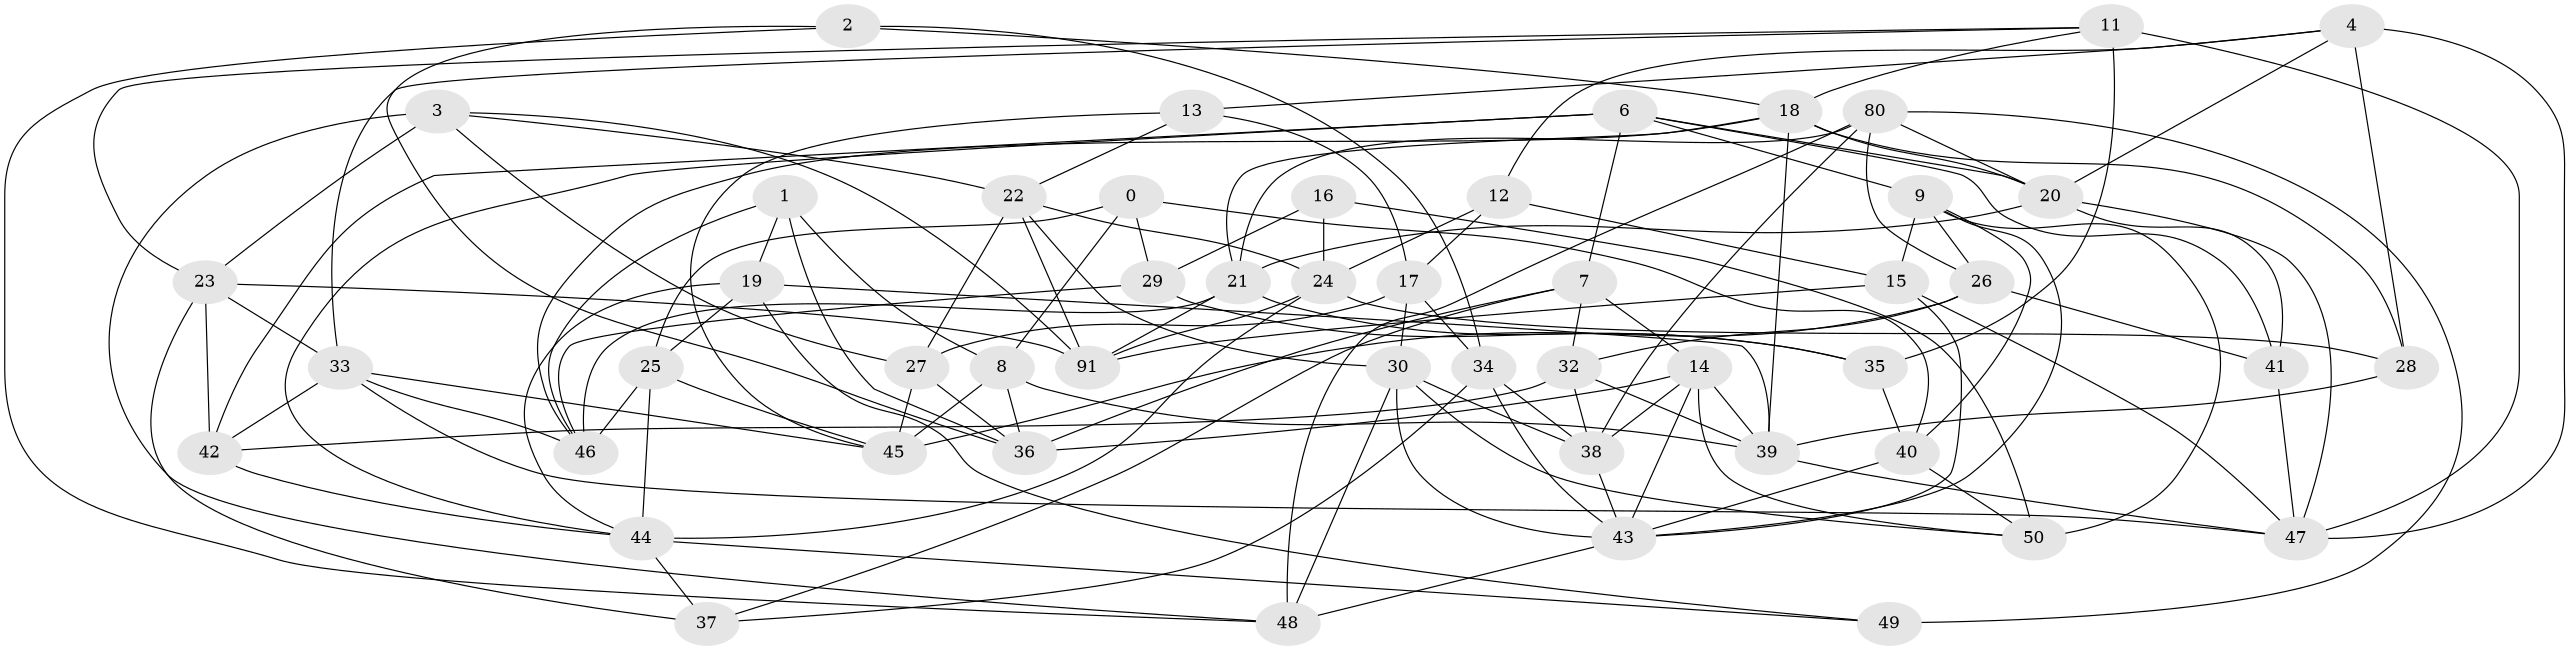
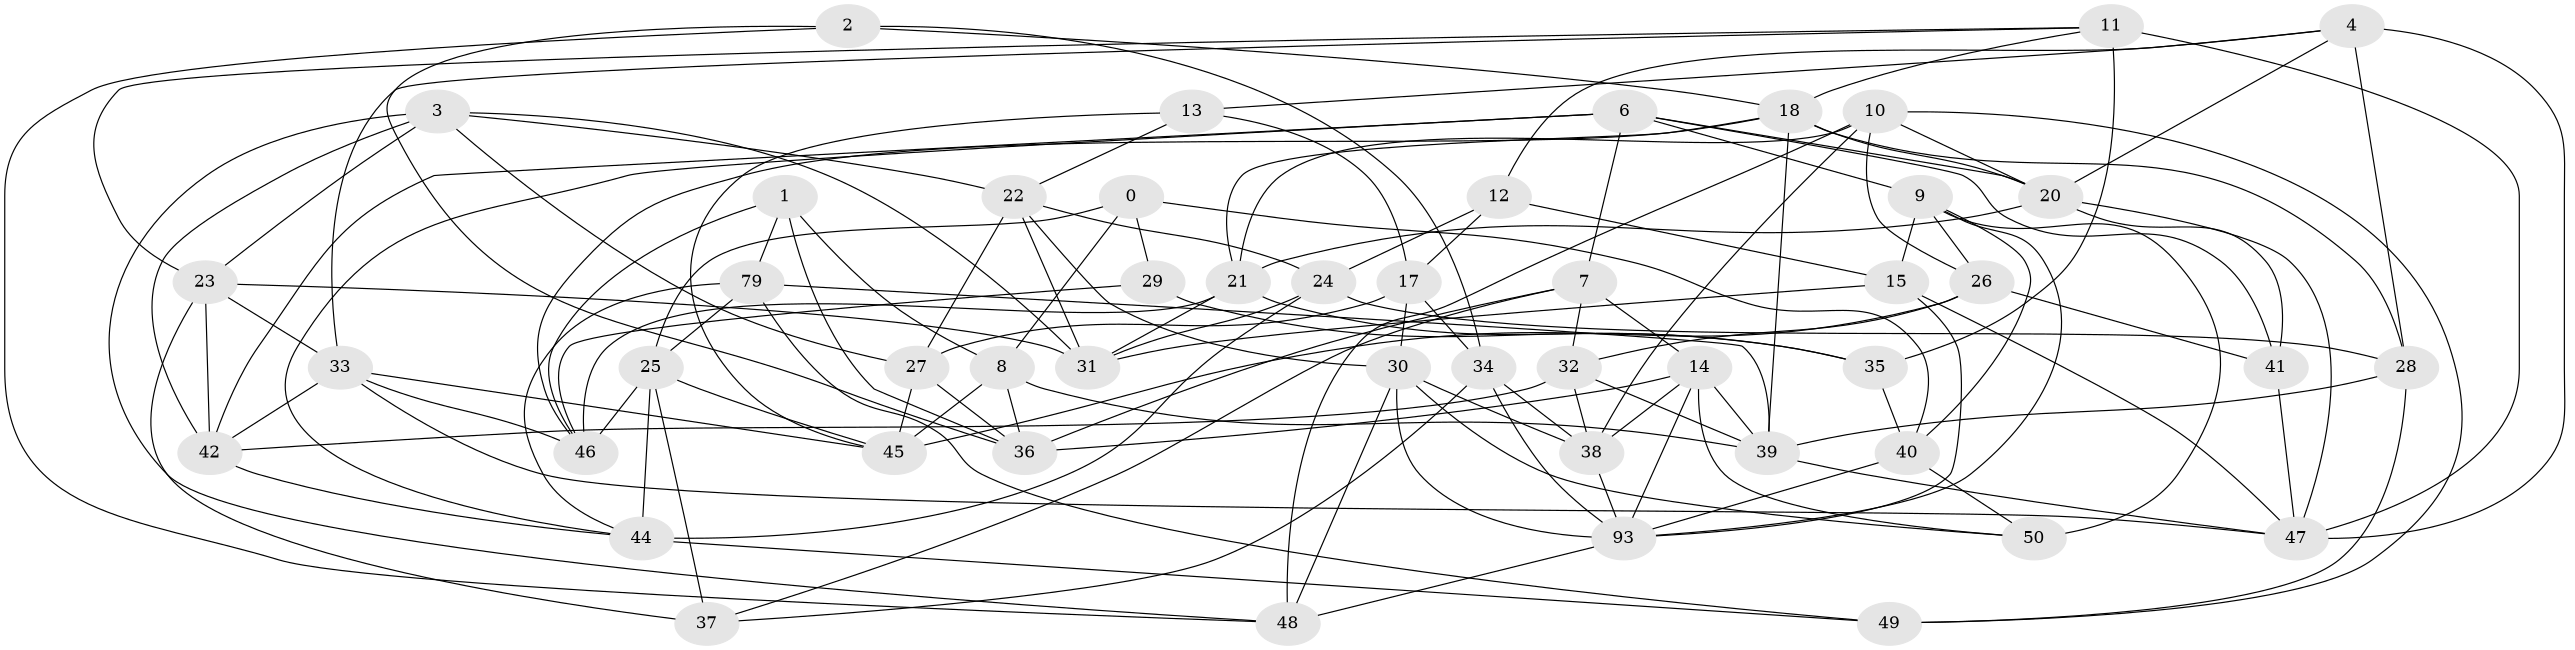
node "80": label "80" -> "10"
node "16": removed
edge "3" -- "42": added
node "19": label "19" -> "79"
node "91": label "91" -> "31"
node "43": label "43" -> "93"
edge "44" -- "37": now "25" -- "37"
edge "28" -- "49": added
